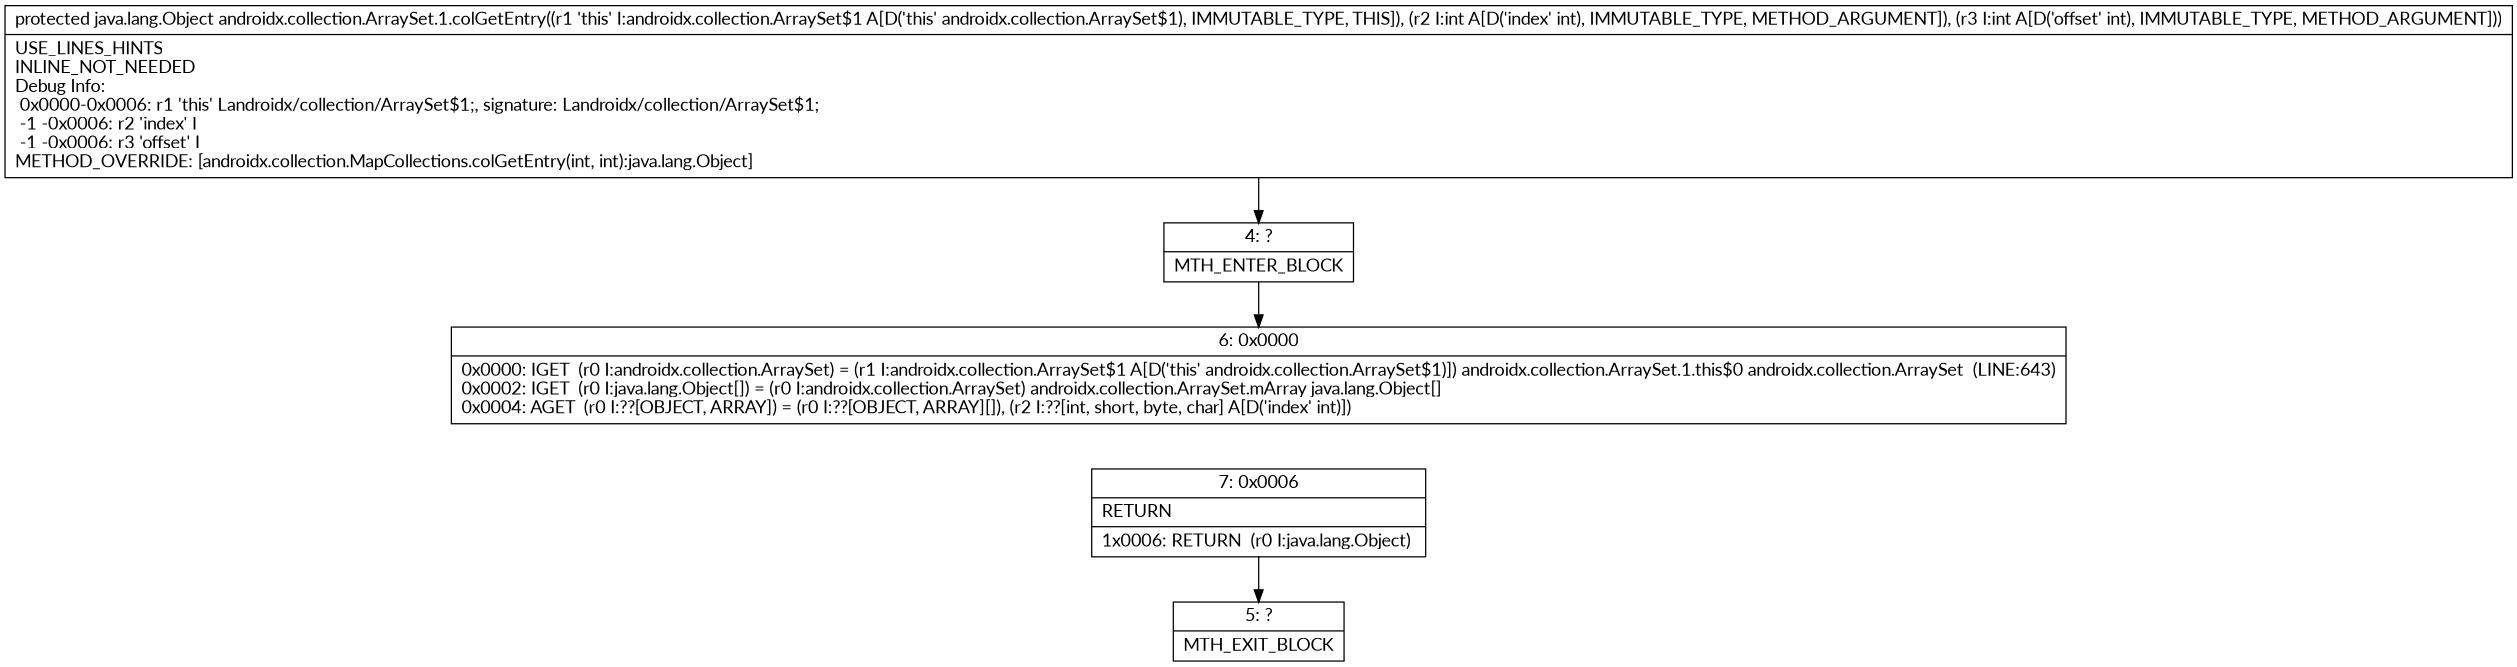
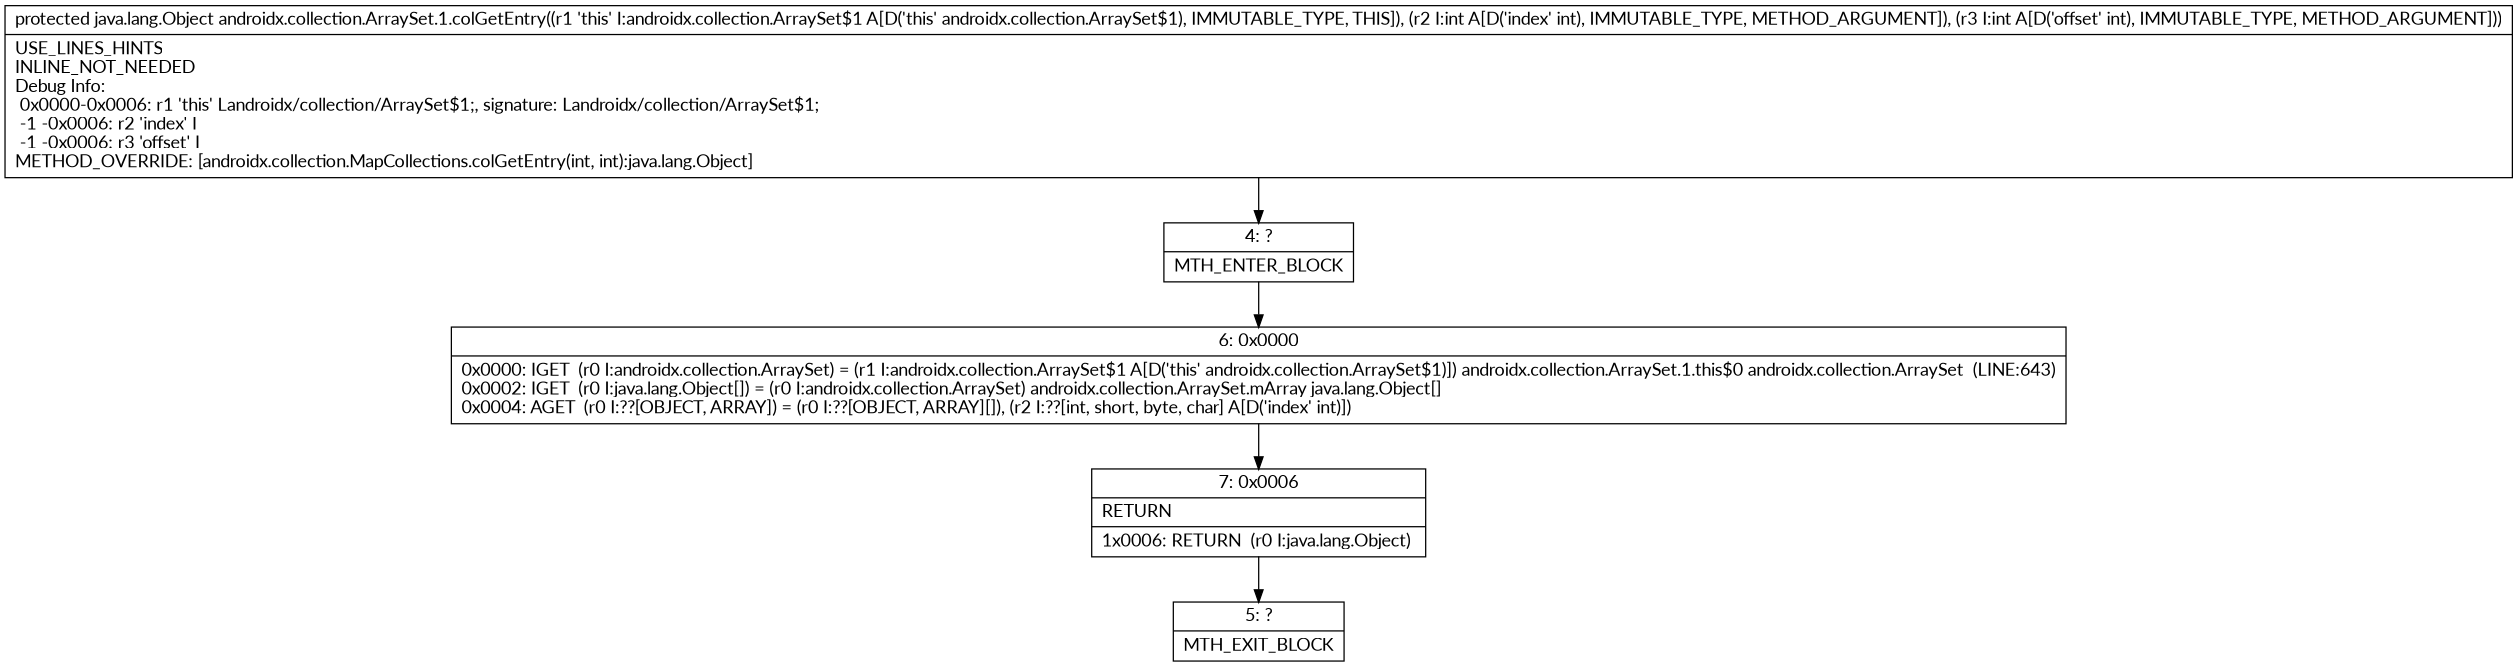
edge "6: 0x0000" -> "7: 0x0006": added
